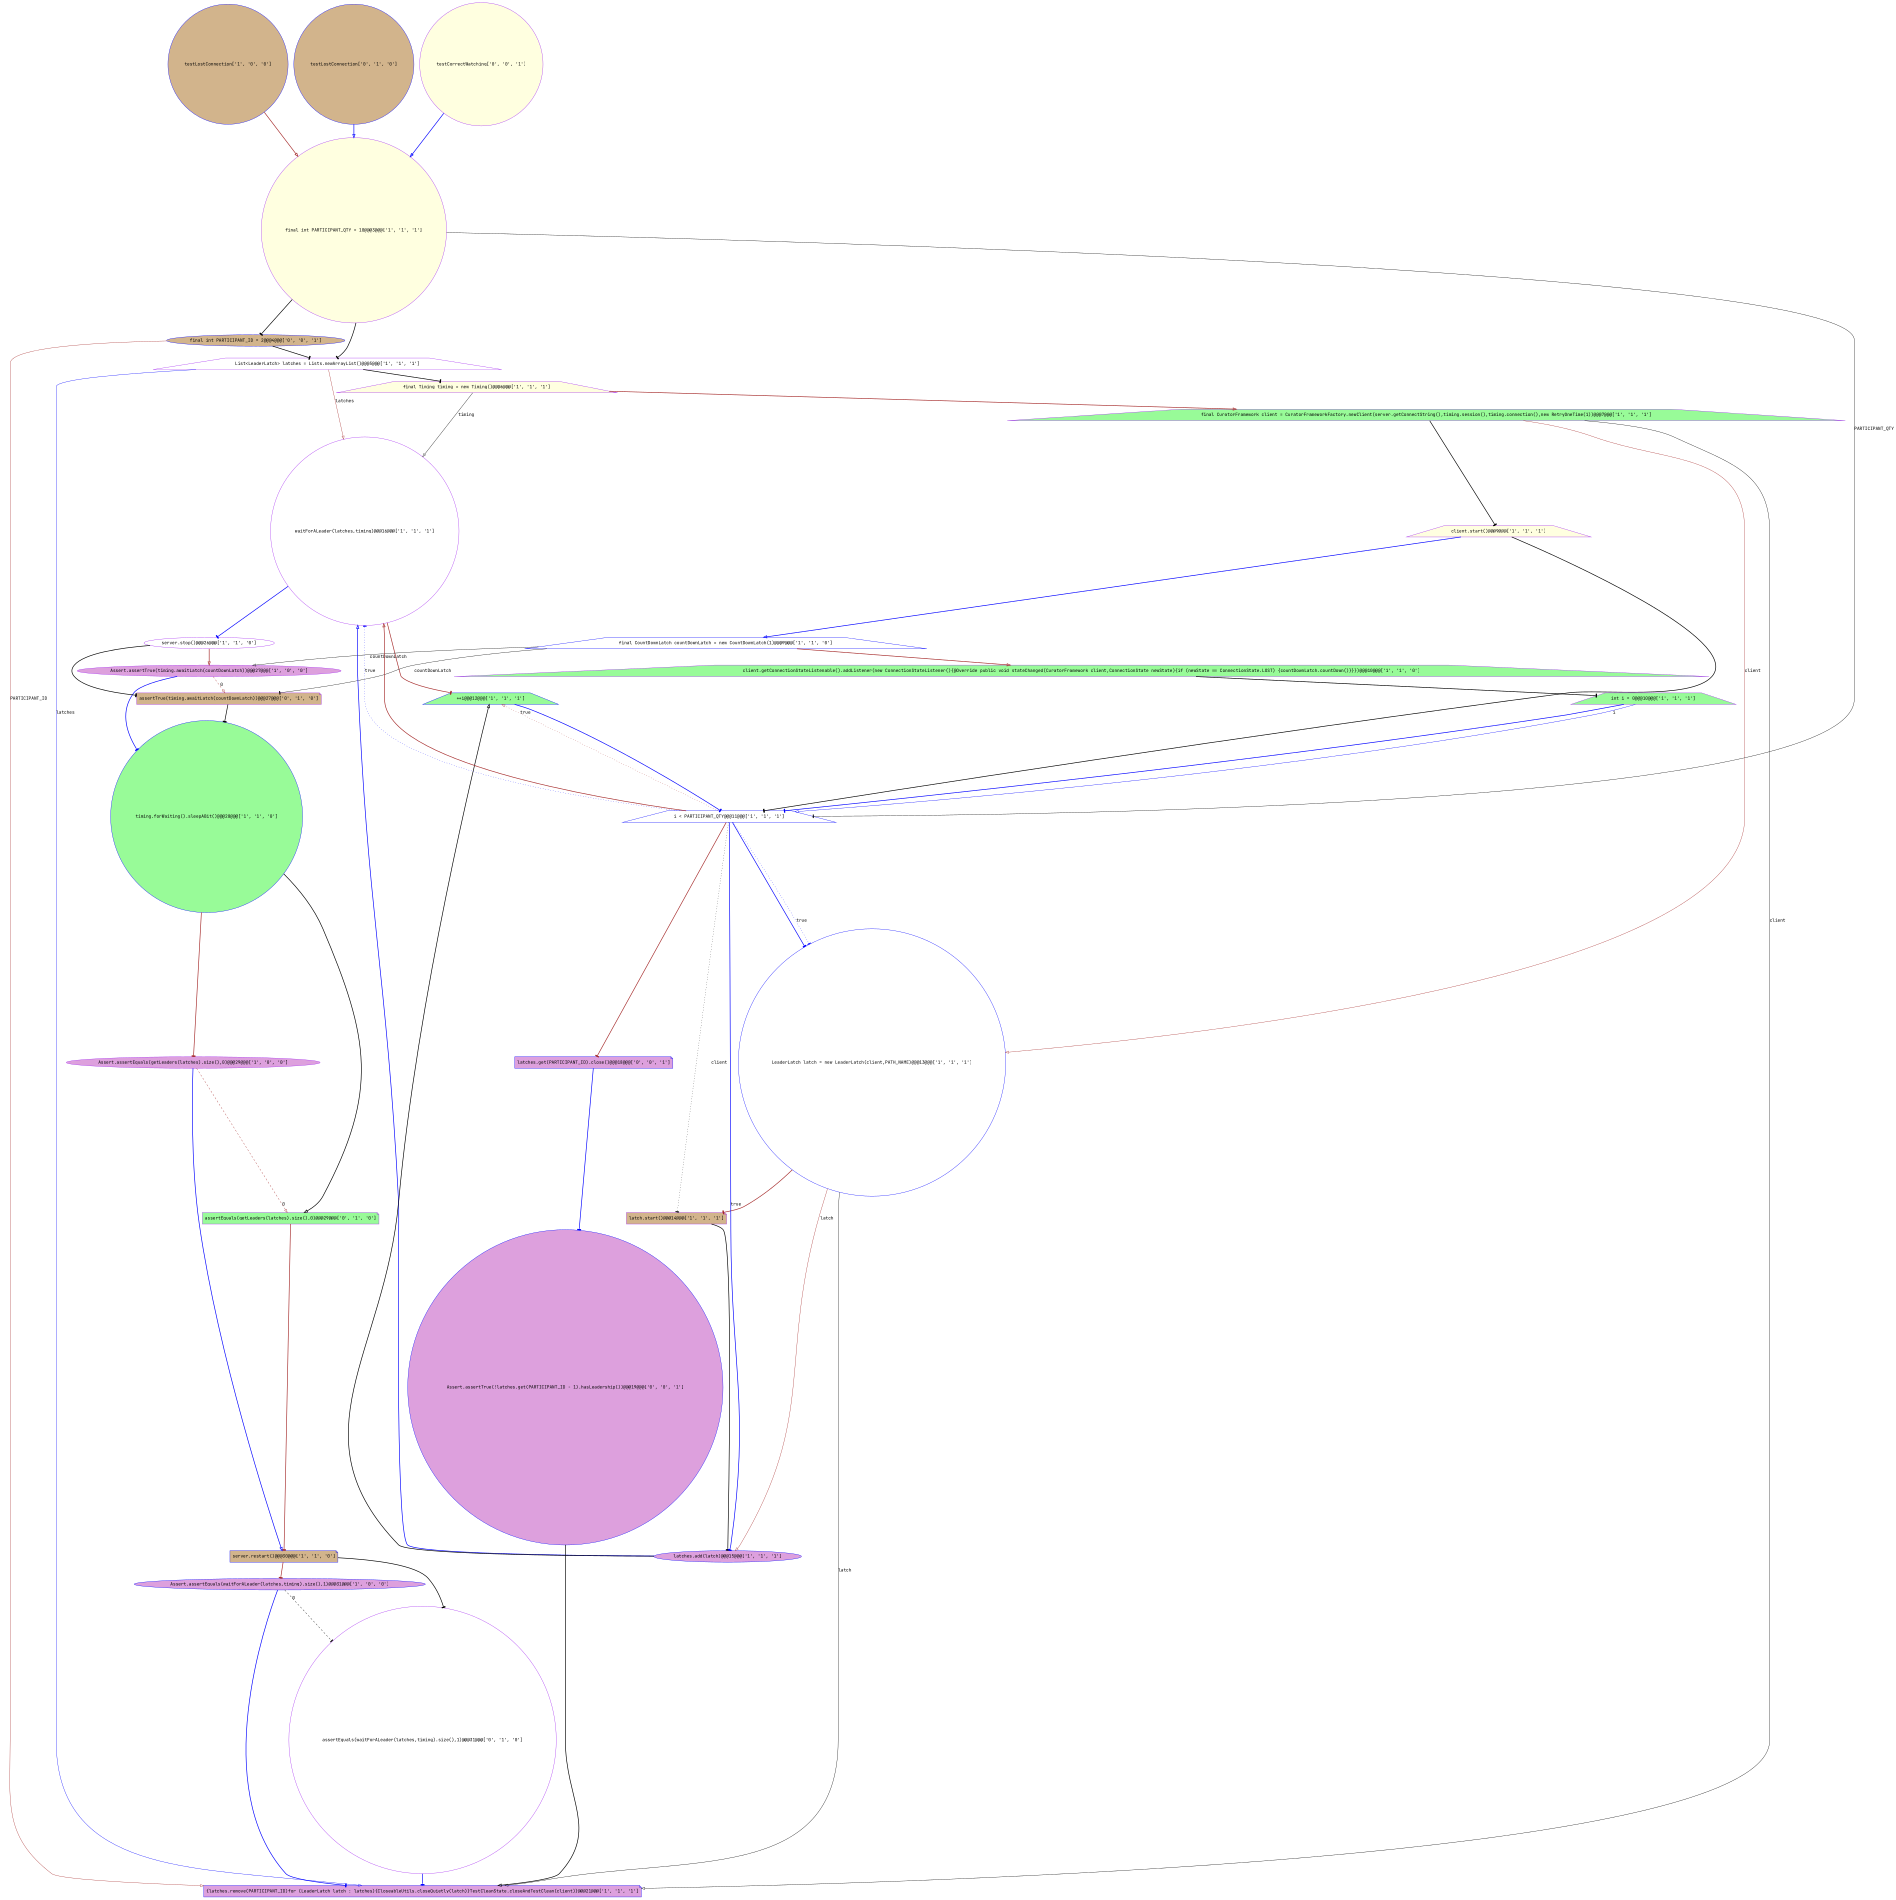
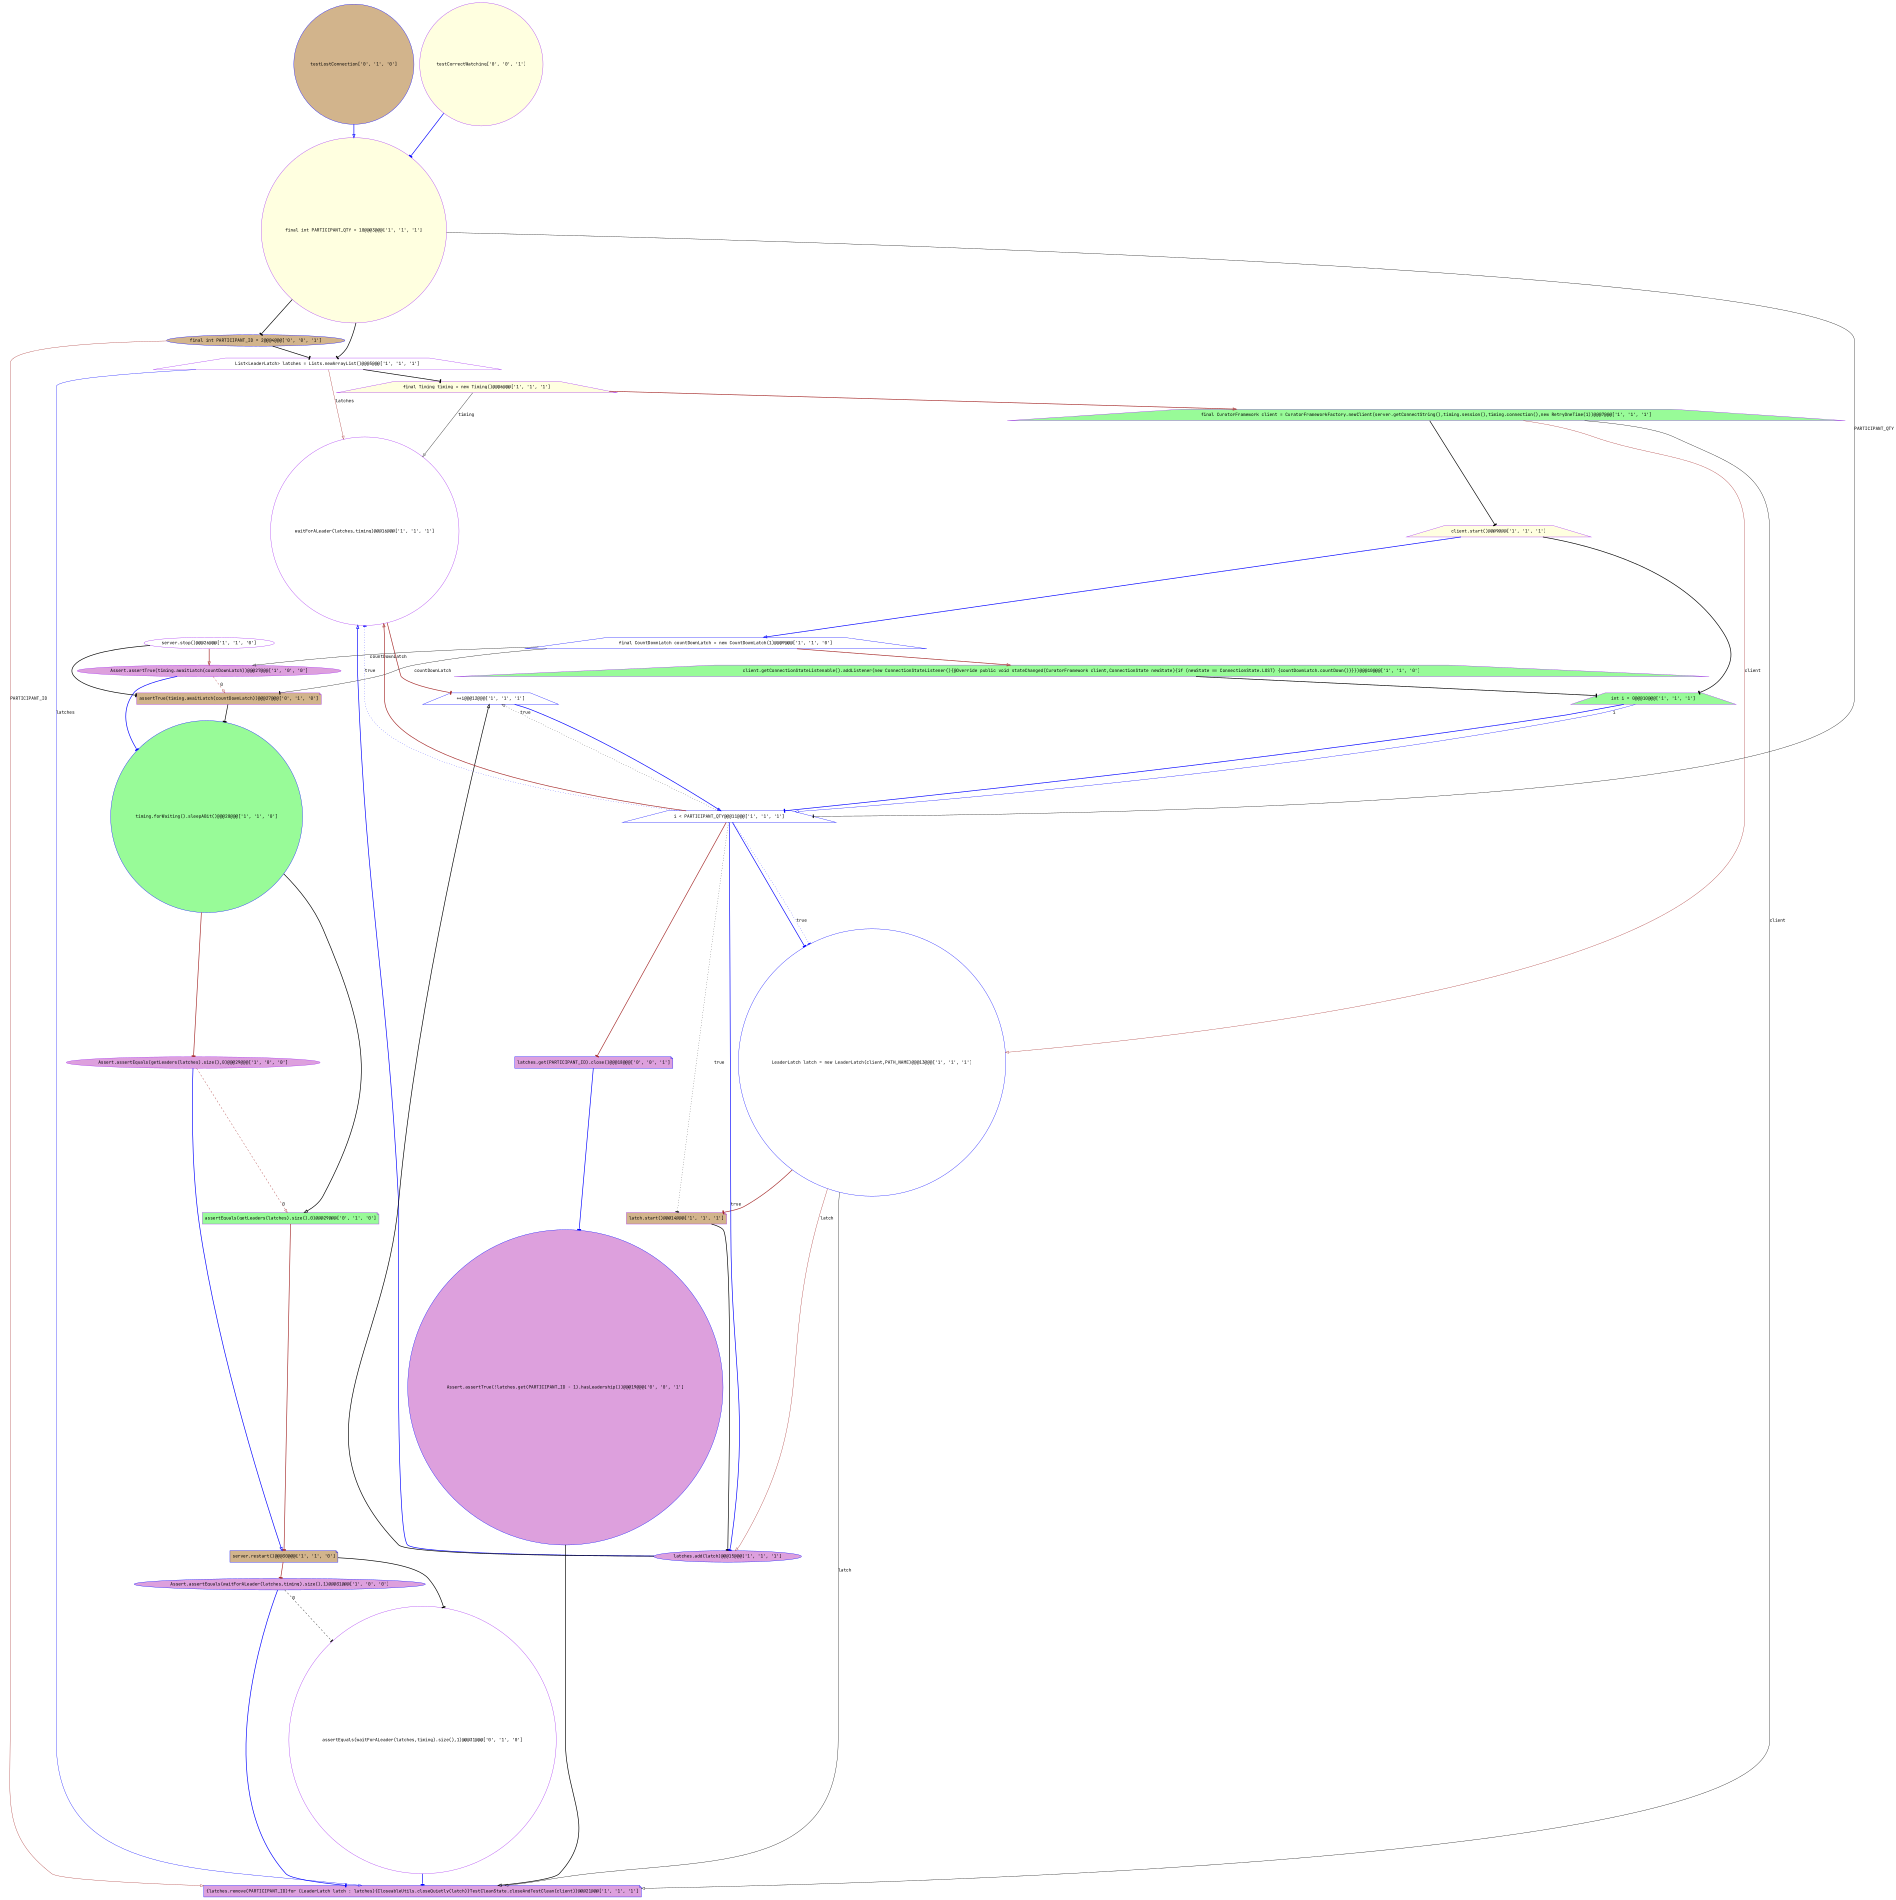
node "testLostConnection['1', '0', '0']": removed
edge "testCorrectWatching['0', '0', '1']" -> "final int PARTICIPANT_QTY = 10@@@3@@@['1', '1', '1']": arrowhead onormal -> tee
edge "waitForALeader(latches,timing)@@@16@@@['1', '1', '1']" -> "server.stop()@@@26@@@['1', '1', '0']": removed
node "++i@@@12@@@['1', '1', '1']": fillcolor palegreen -> white
edge "client.start()@@@9@@@['1', '1', '1']" -> "i < PARTICIPANT_QTY@@@11@@@['1', '1', '1']": now "client.start()@@@9@@@['1', '1', '1']" -> "int i = 0@@@10@@@['1', '1', '1']"
edge "++i@@@12@@@['1', '1', '1']" -> "i < PARTICIPANT_QTY@@@11@@@['1', '1', '1']": arrowhead tee -> onormal
edge "i < PARTICIPANT_QTY@@@11@@@['1', '1', '1']" -> "++i@@@12@@@['1', '1', '1']": color brown -> black
edge "i < PARTICIPANT_QTY@@@11@@@['1', '1', '1']" -> "latch.start()@@@14@@@['1', '1', '1']": label "client" -> "true"
